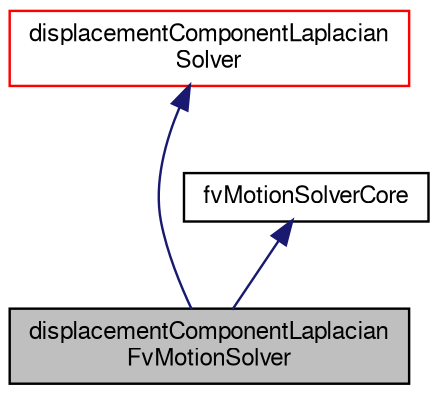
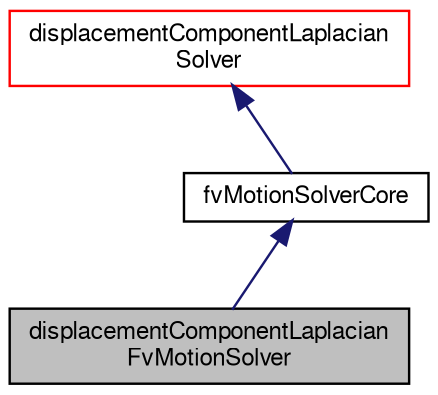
edge "displacementComponentLaplacian FvMotionSolver" -> "displacementComponentLaplacian Solver": now "fvMotionSolverCore" -> "displacementComponentLaplacian Solver"
